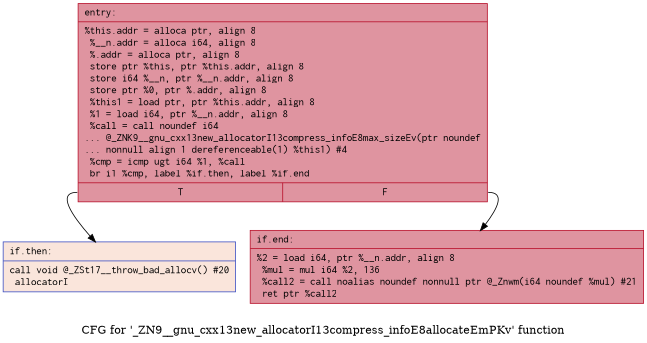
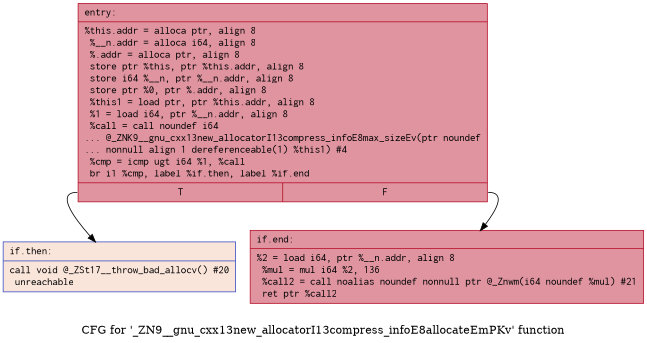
node "if.then:": text "allocatorI" -> "unreachable"
